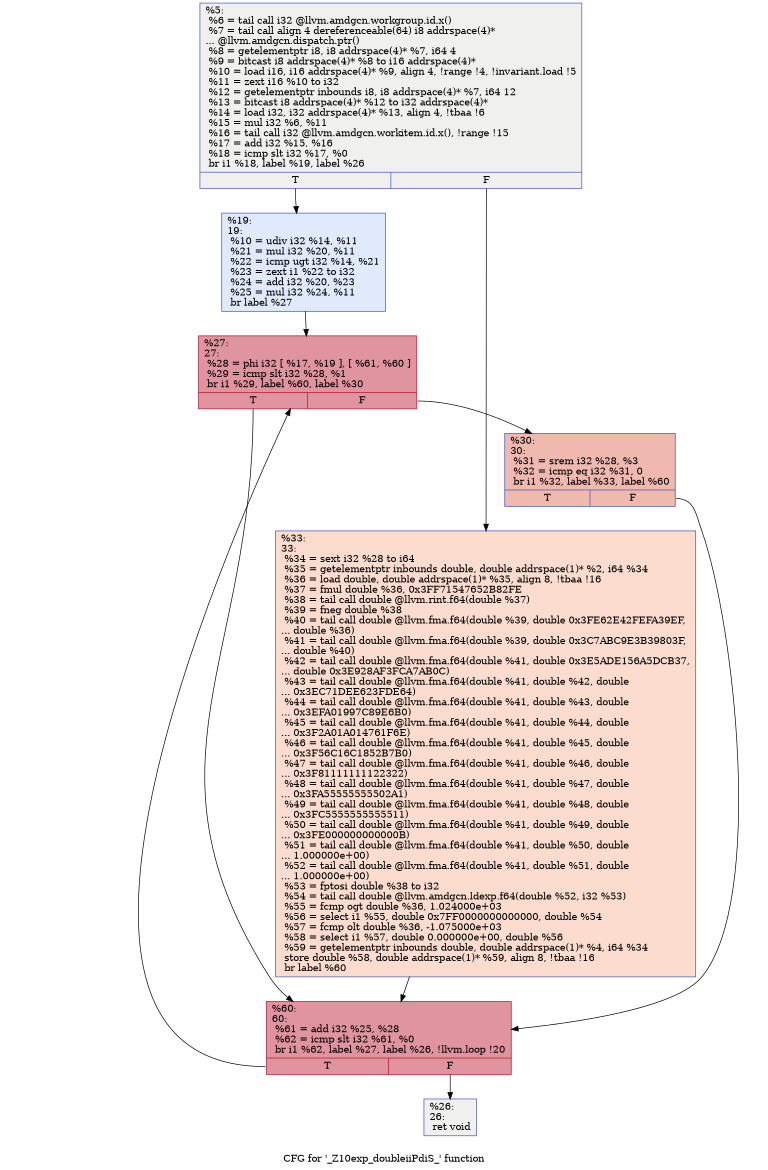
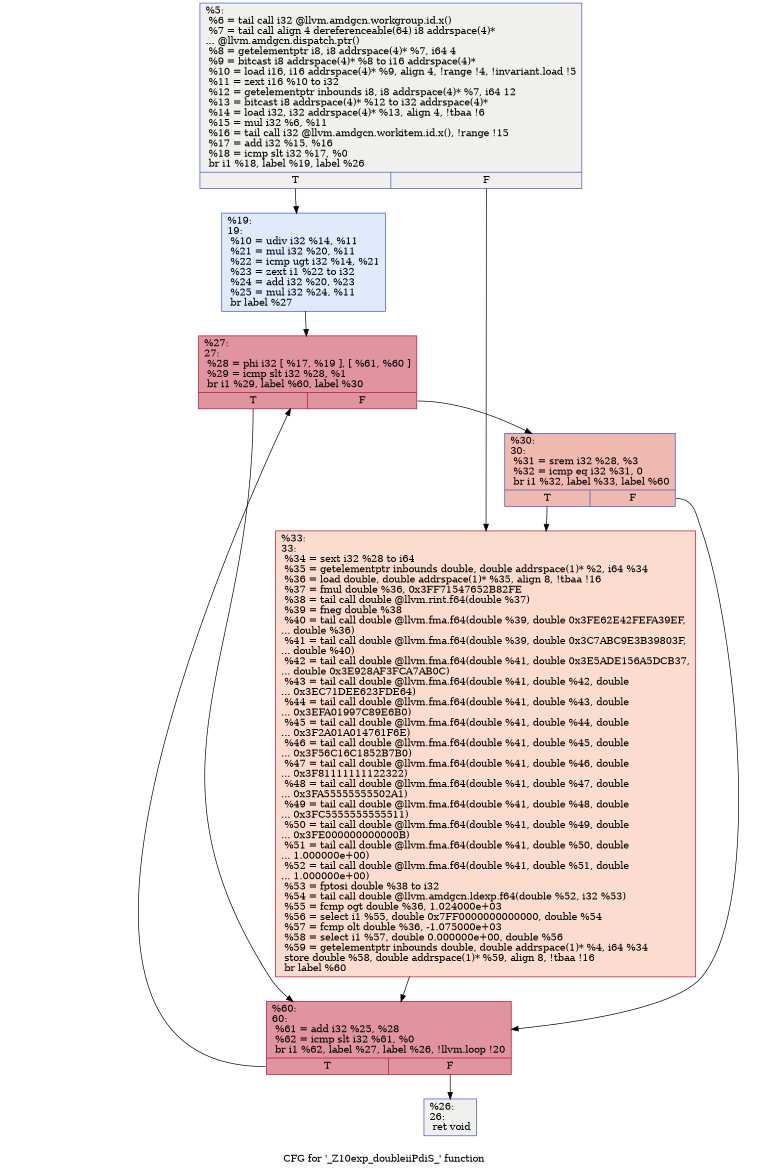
edge "%30:" -> "%33:": added
node "%33:": color #3d50c3ff -> #b70d28ff
